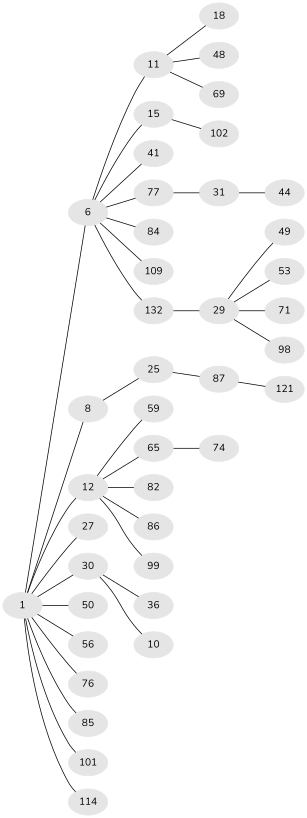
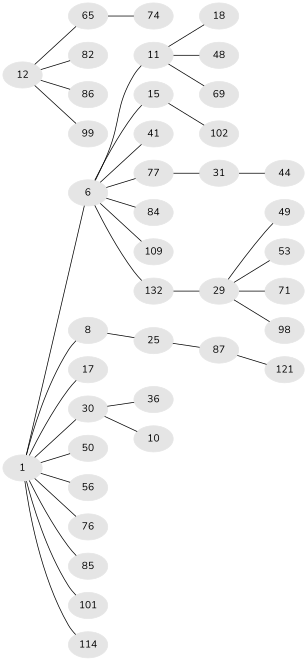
node "59": removed
node "27": label "27" -> "17"
edge "12" -- "1": removed
